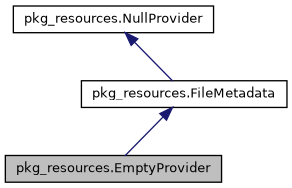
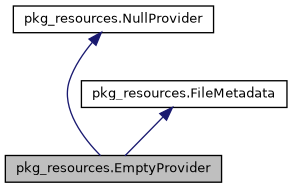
edge "pkg_resources.FileMetadata" -> "pkg_resources.NullProvider": now "pkg_resources.EmptyProvider" -> "pkg_resources.NullProvider"
